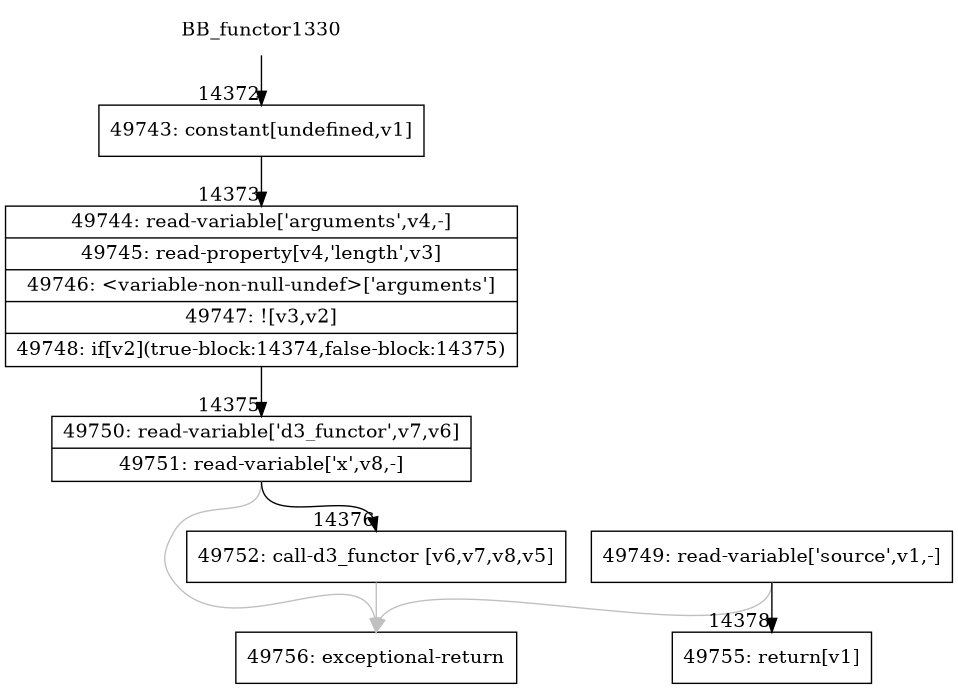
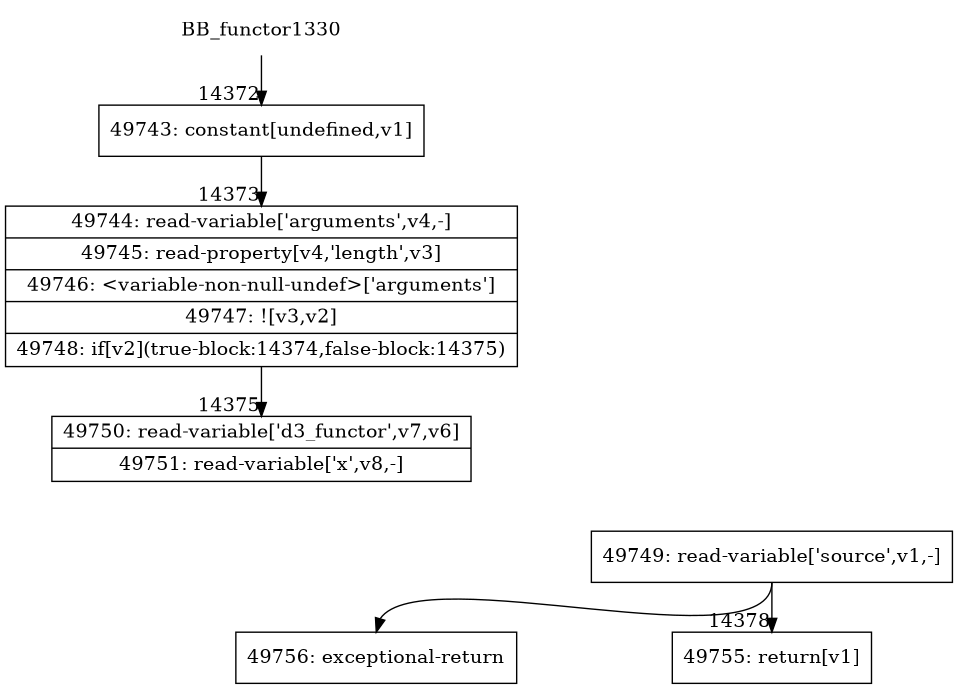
node "49752: call-d3_functor [v6,v7,v8,v5]": removed
edge "49750: read-variable['d3_functor',v7,v6]" -> "49756: exceptional-return": removed
edge "49749: read-variable['source',v1,-]" -> "49756: exceptional-return": color gray -> black
